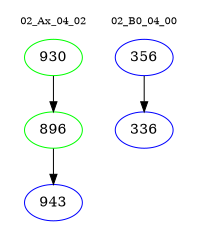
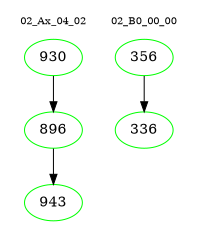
cluster "02_B0_04_00": label "02_B0_04_00" -> "02_B0_00_00"
node "356": color blue -> green
node "336": color blue -> green
node "943": color blue -> green
